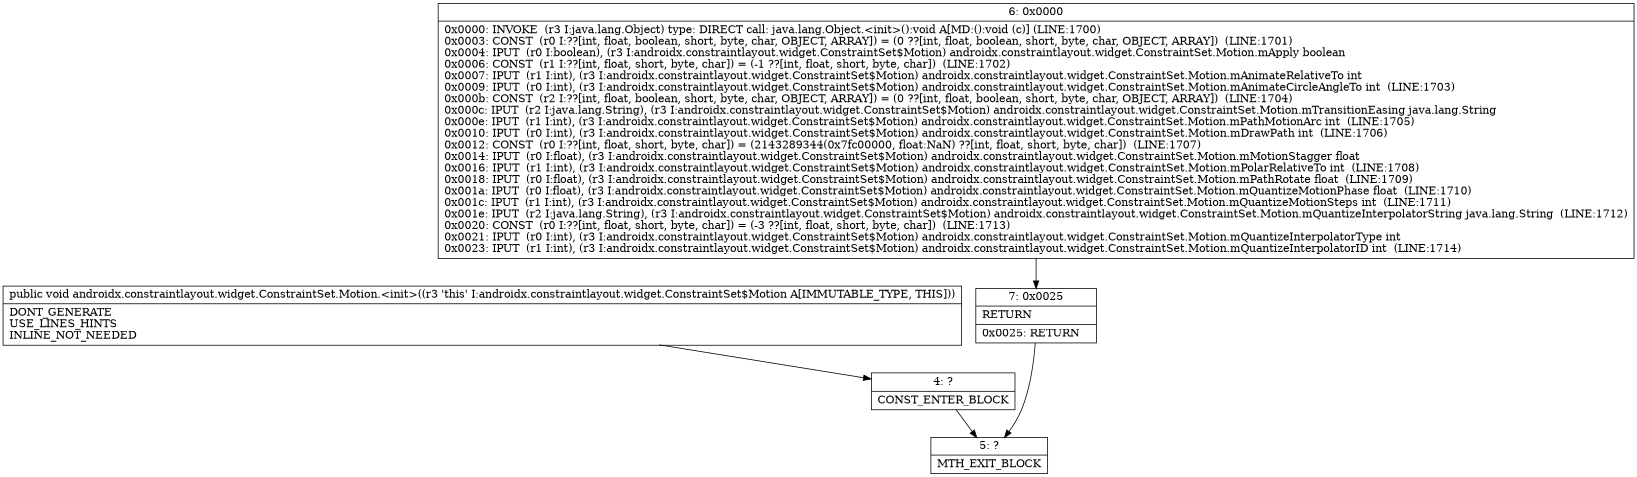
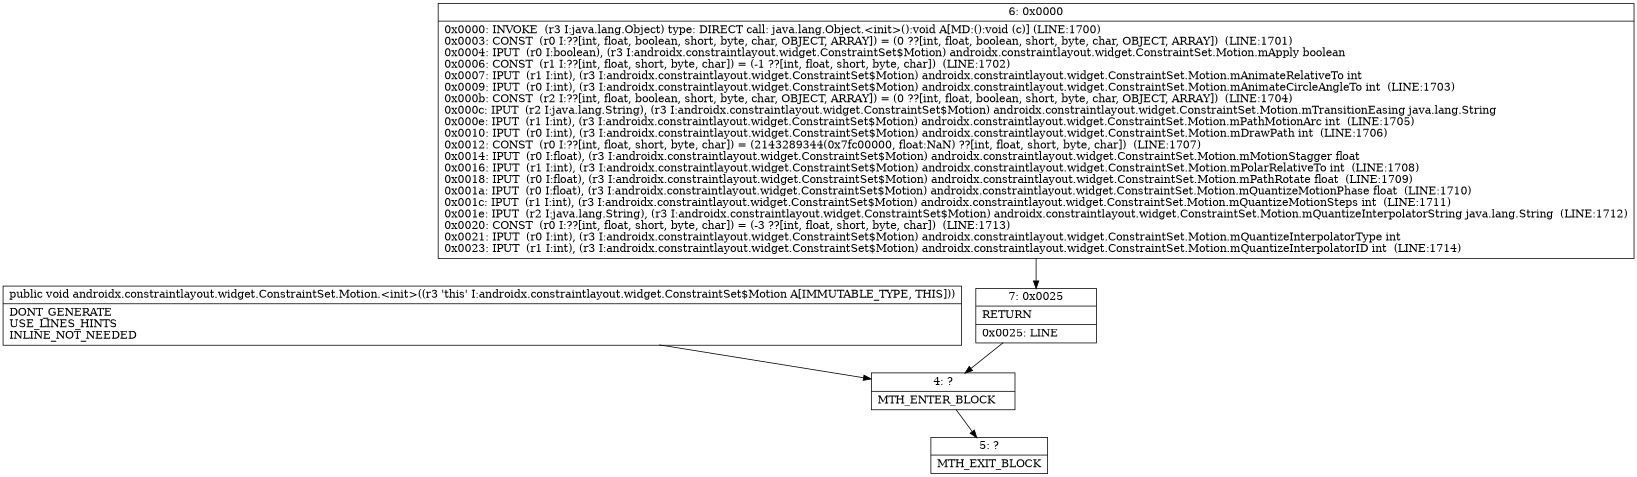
node "7: 0x0025": text "0x0025: RETURN" -> "0x0025: LINE"
edge "7: 0x0025" -> "5: ?": now "7: 0x0025" -> "4: ?"
node "4: ?": text "CONST_ENTER_BLOCK" -> "MTH_ENTER_BLOCK"
